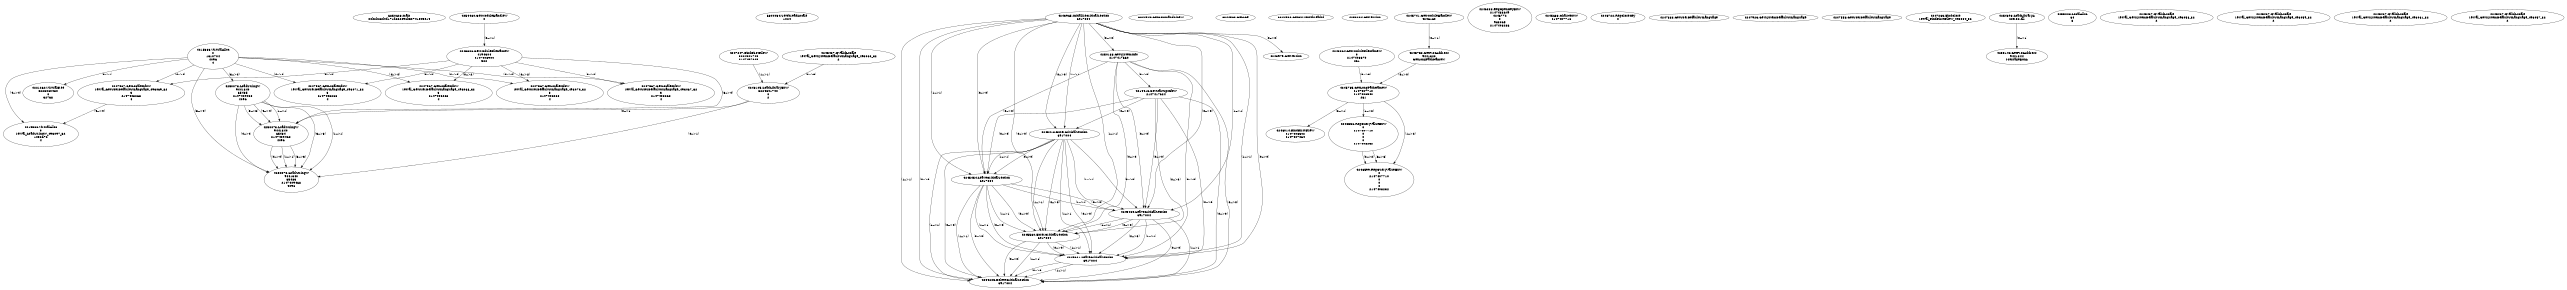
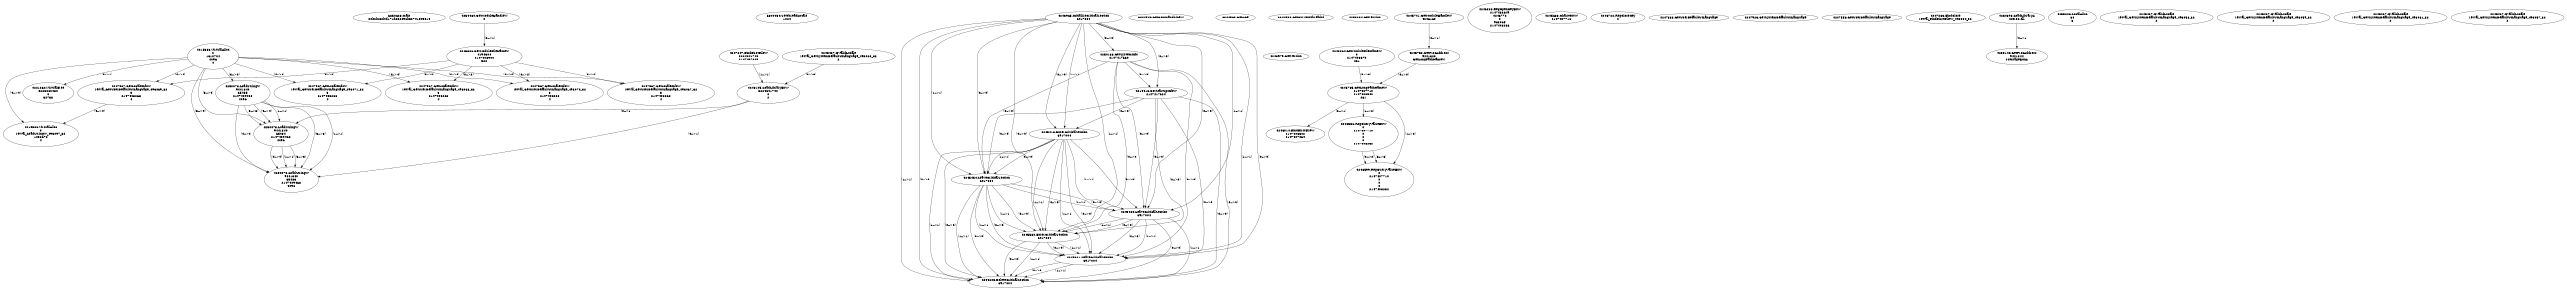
edge "4243965.InitializeCriticalSection 6917004" -> "4243979.GetVersion": now "4243965.InitializeCriticalSection 6917004" -> "4214413.GetStartupInfoW 2147417624"
edge "4243306.GetModuleFileNameW 4194304 2147408904 522" -> "4250073.LoadStringW 9441340 65484 2147409468 4096": now "4215383.VirtualAlloc 0 1310704 4096 4" -> "4250073.LoadStringW 9441340 65484 2147409468 4096"
